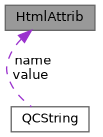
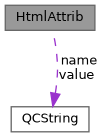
edge "QCString" -> "HtmlAttrib": reversed
